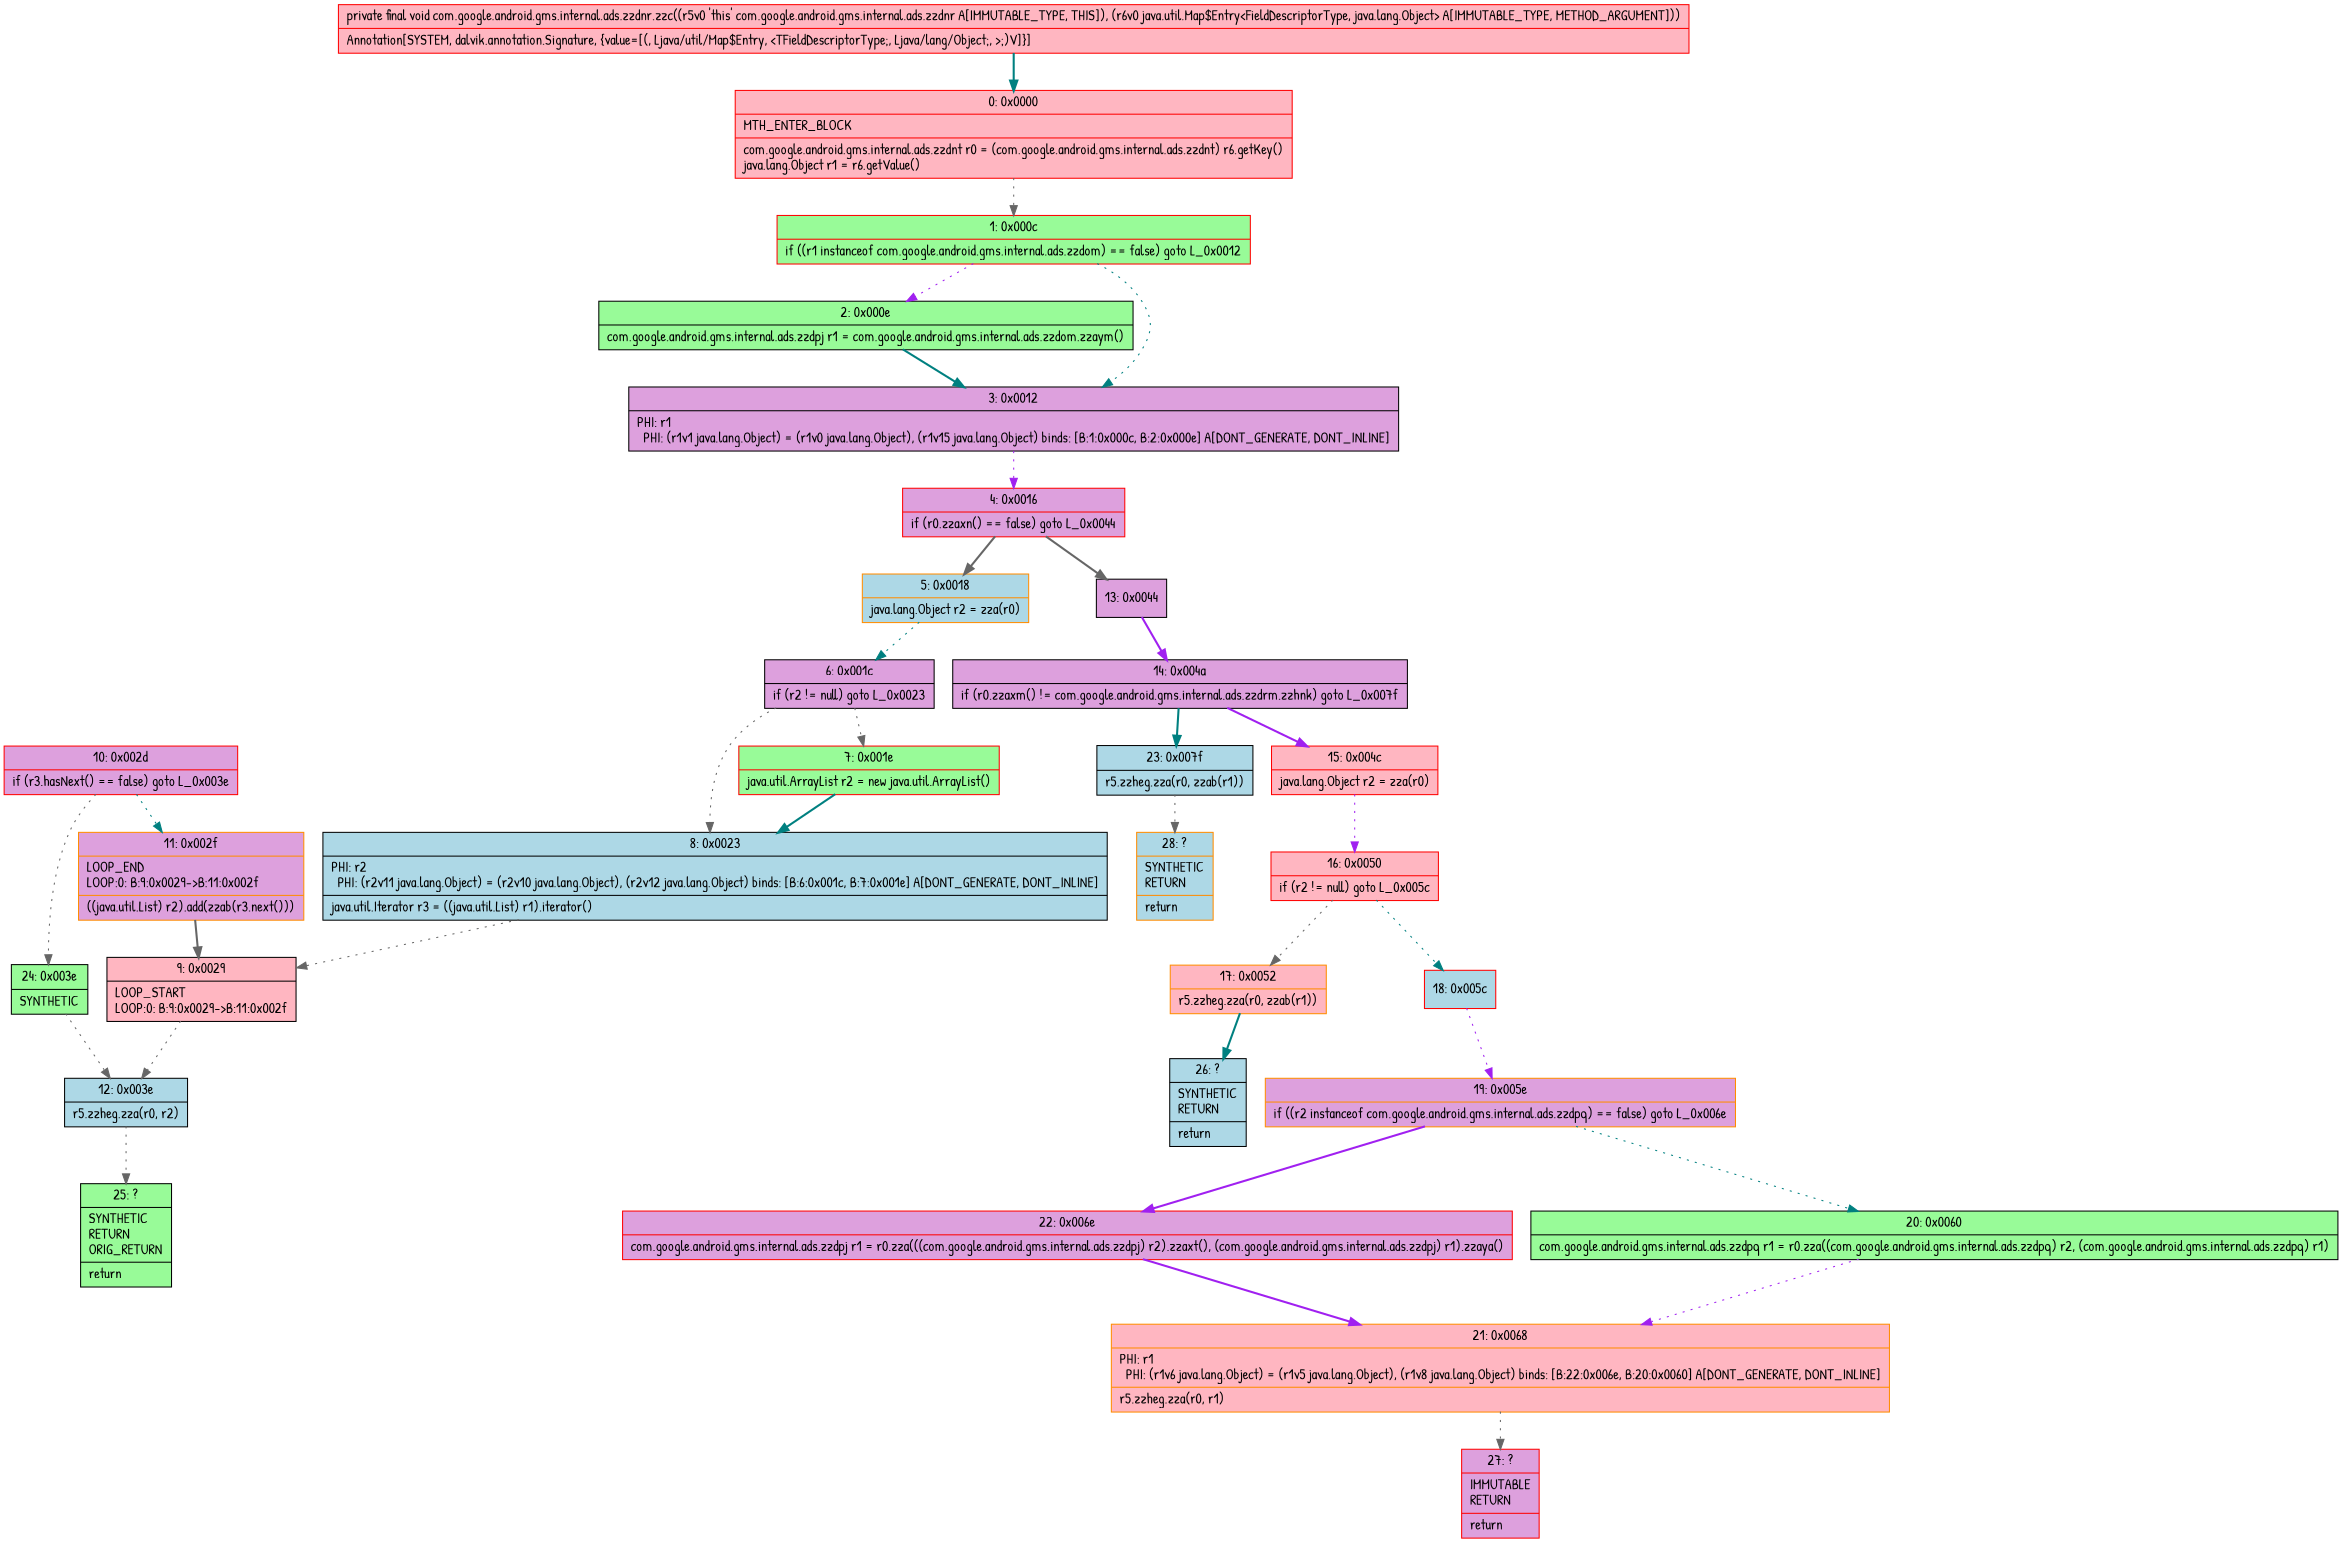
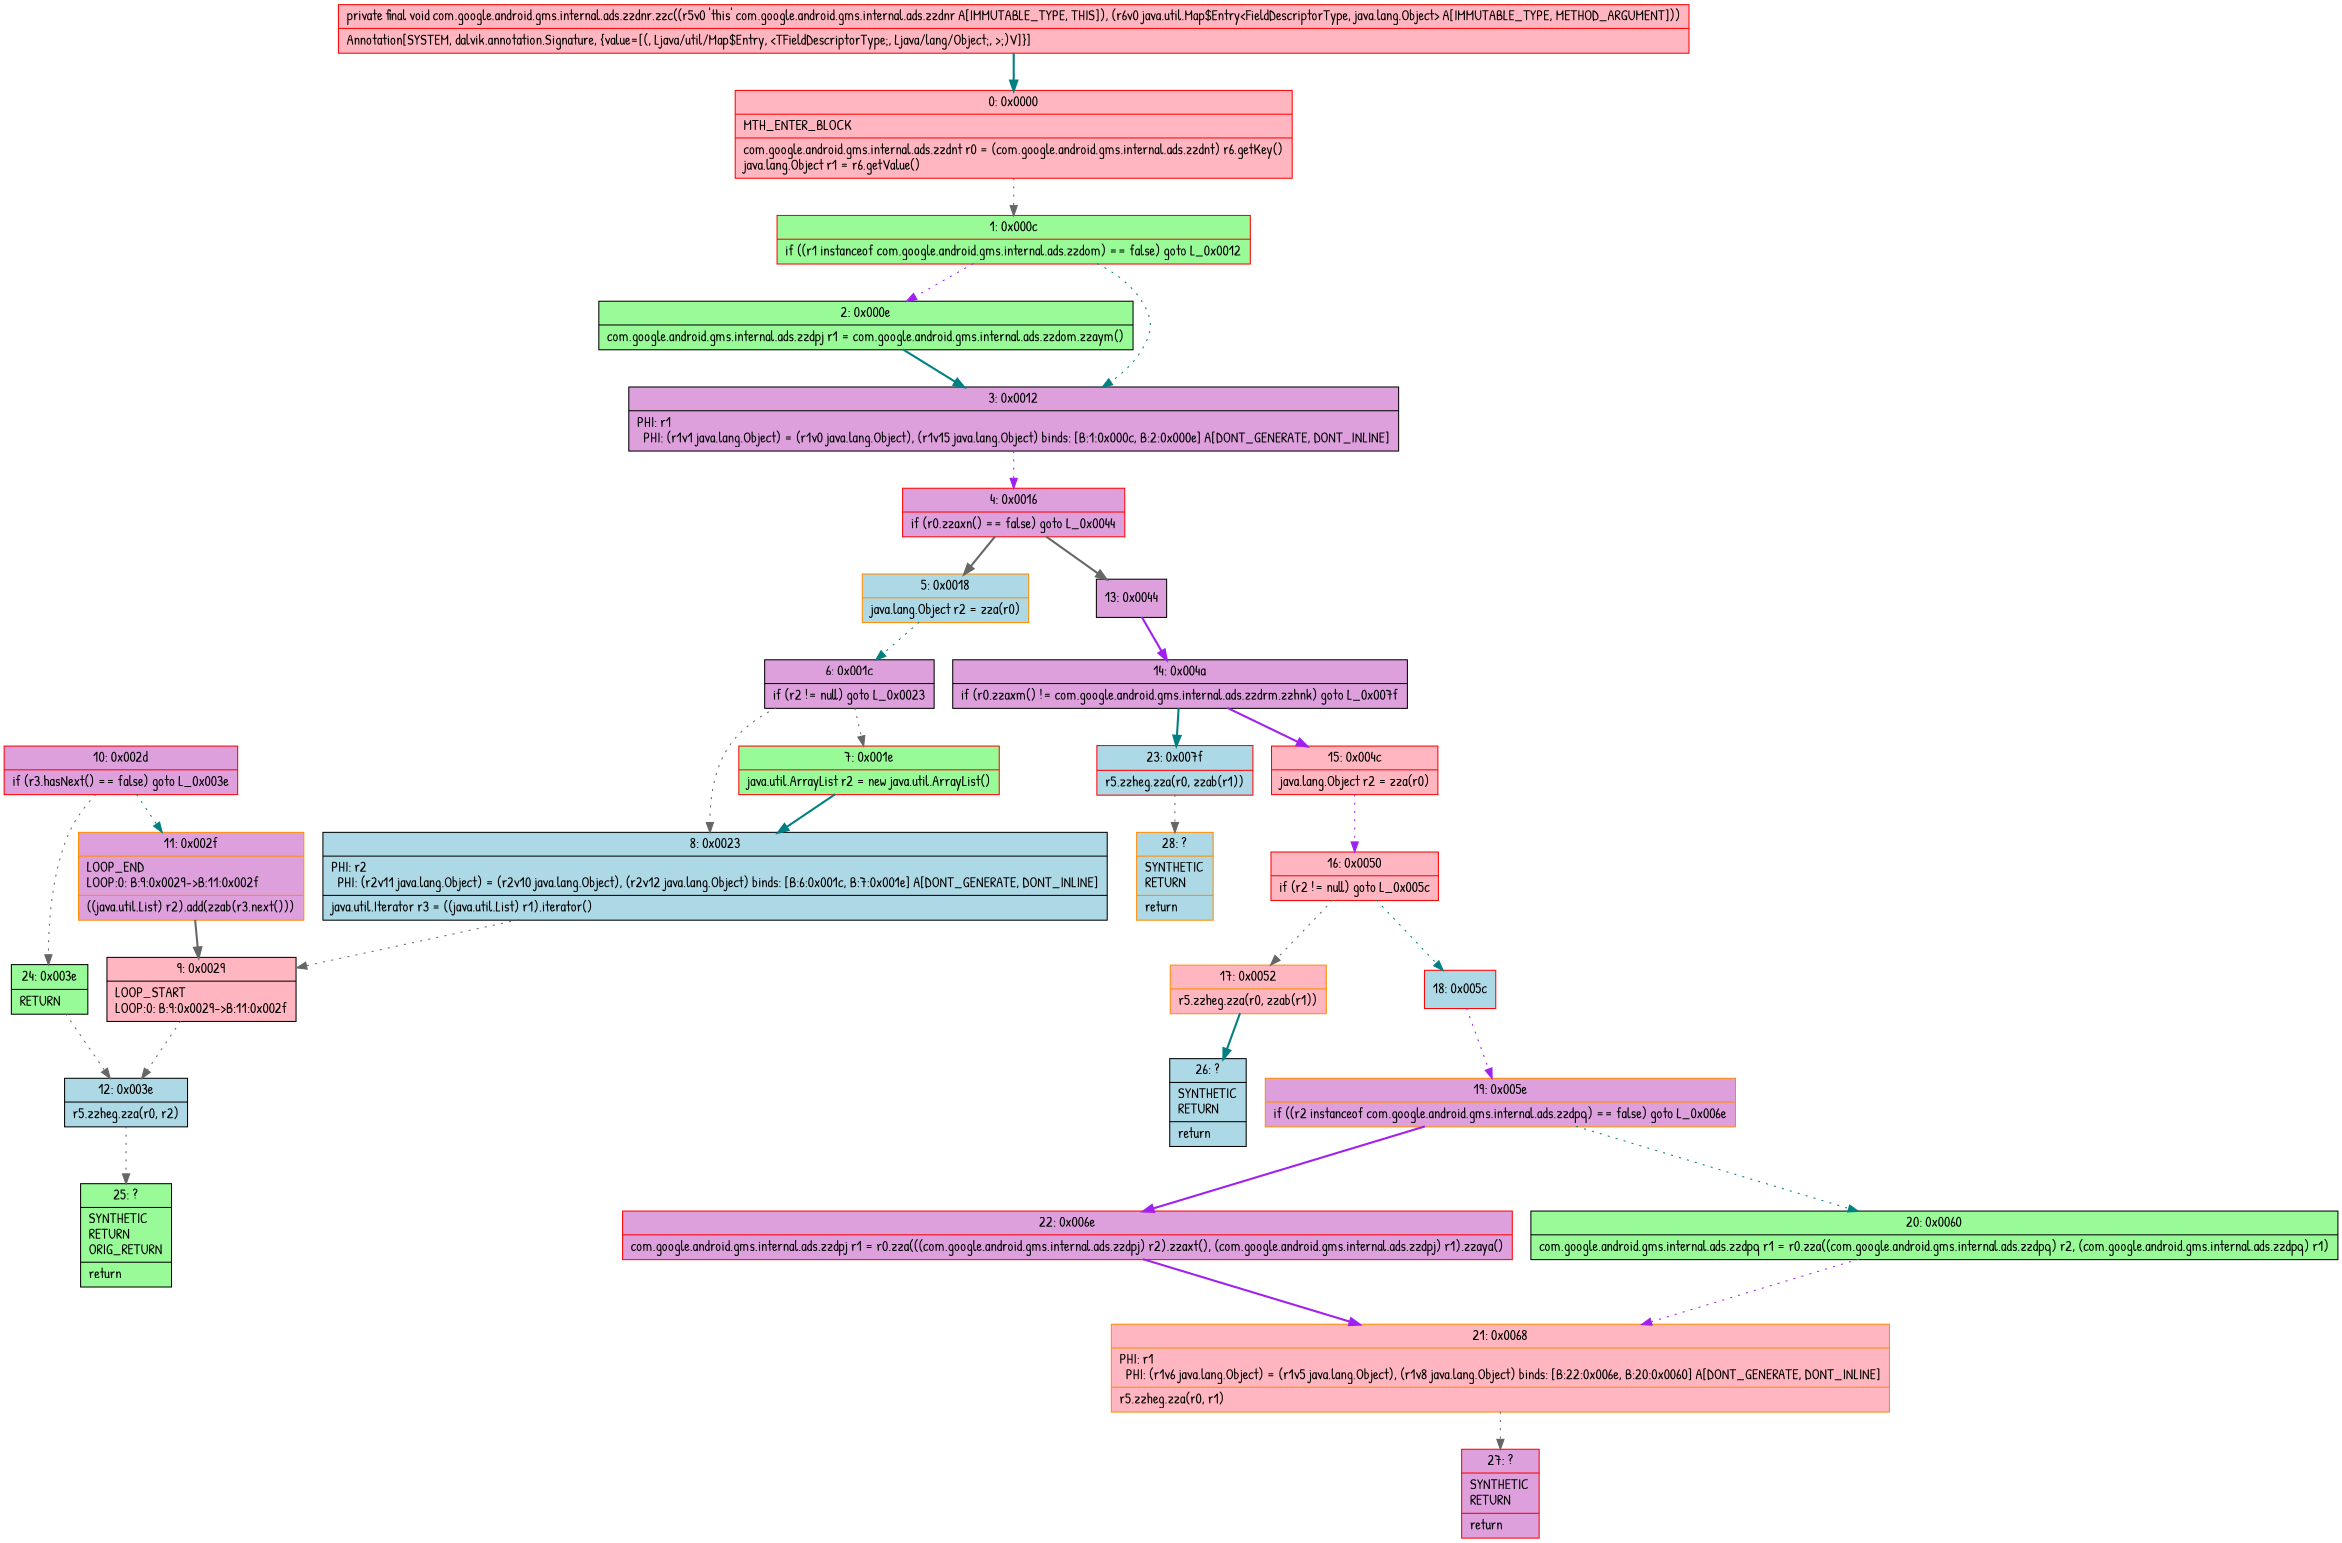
node "23: 0x007f": color black -> red
node "24: 0x003e": text "SYNTHETIC" -> "RETURN"
node "27: ?": text "IMMUTABLE" -> "SYNTHETIC"
